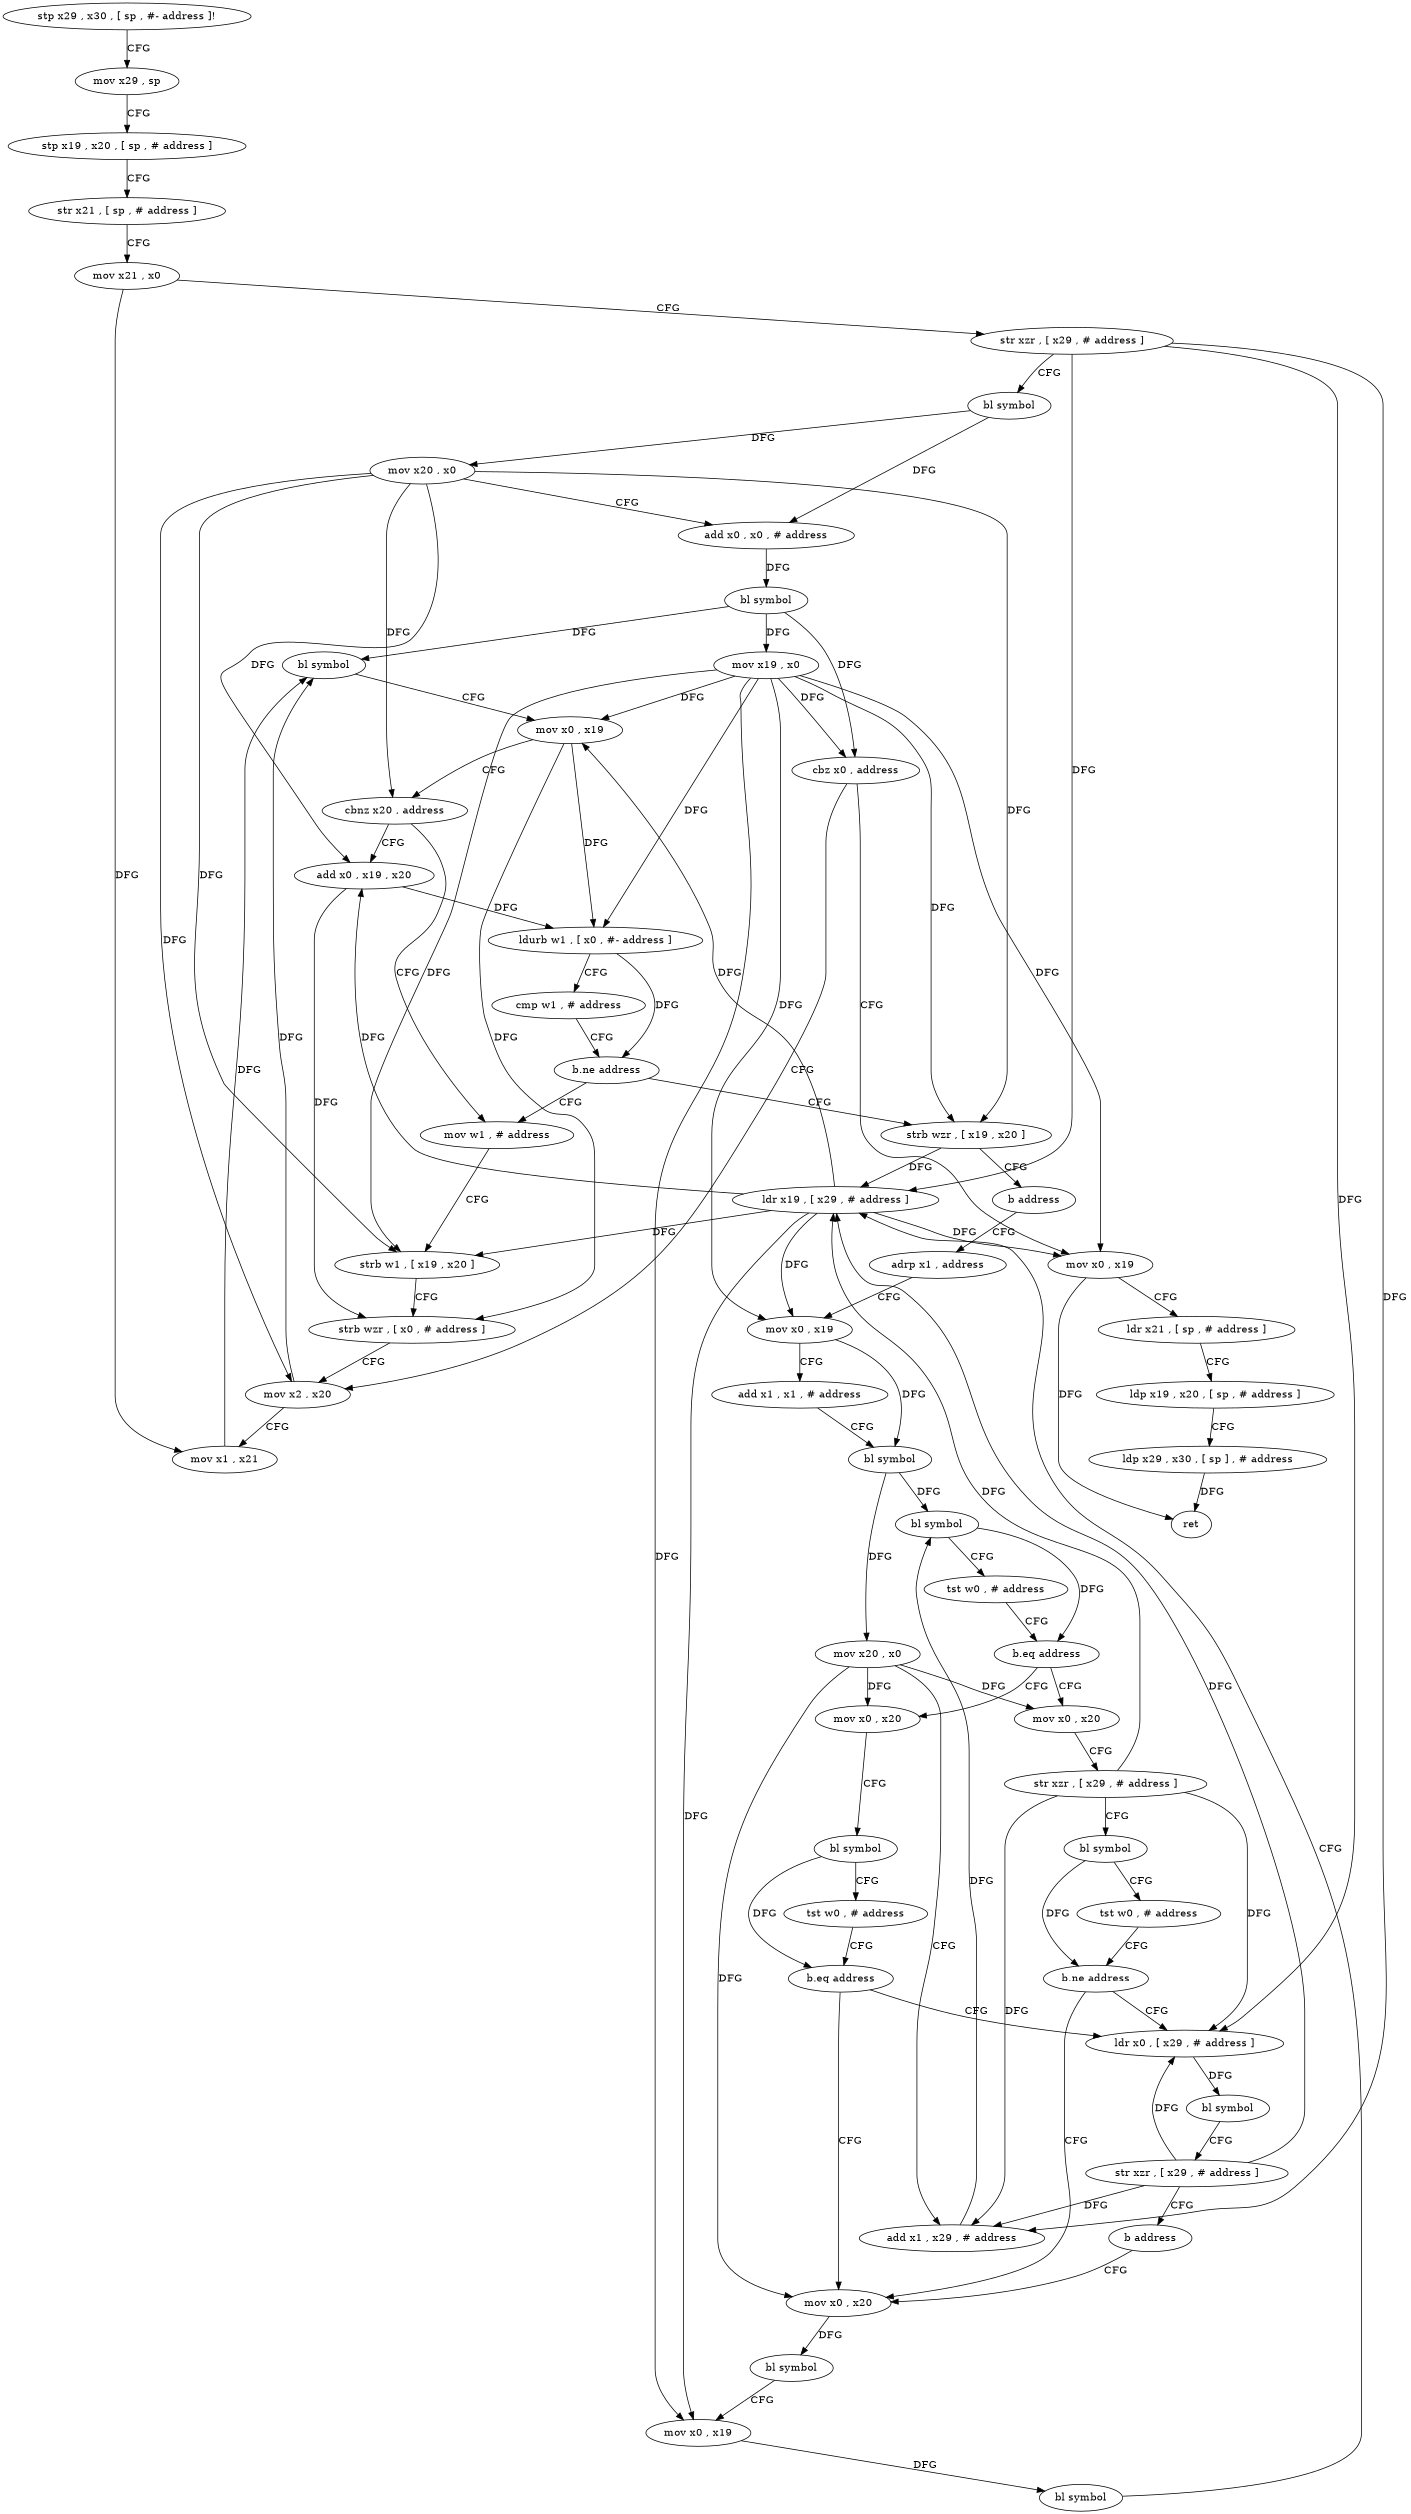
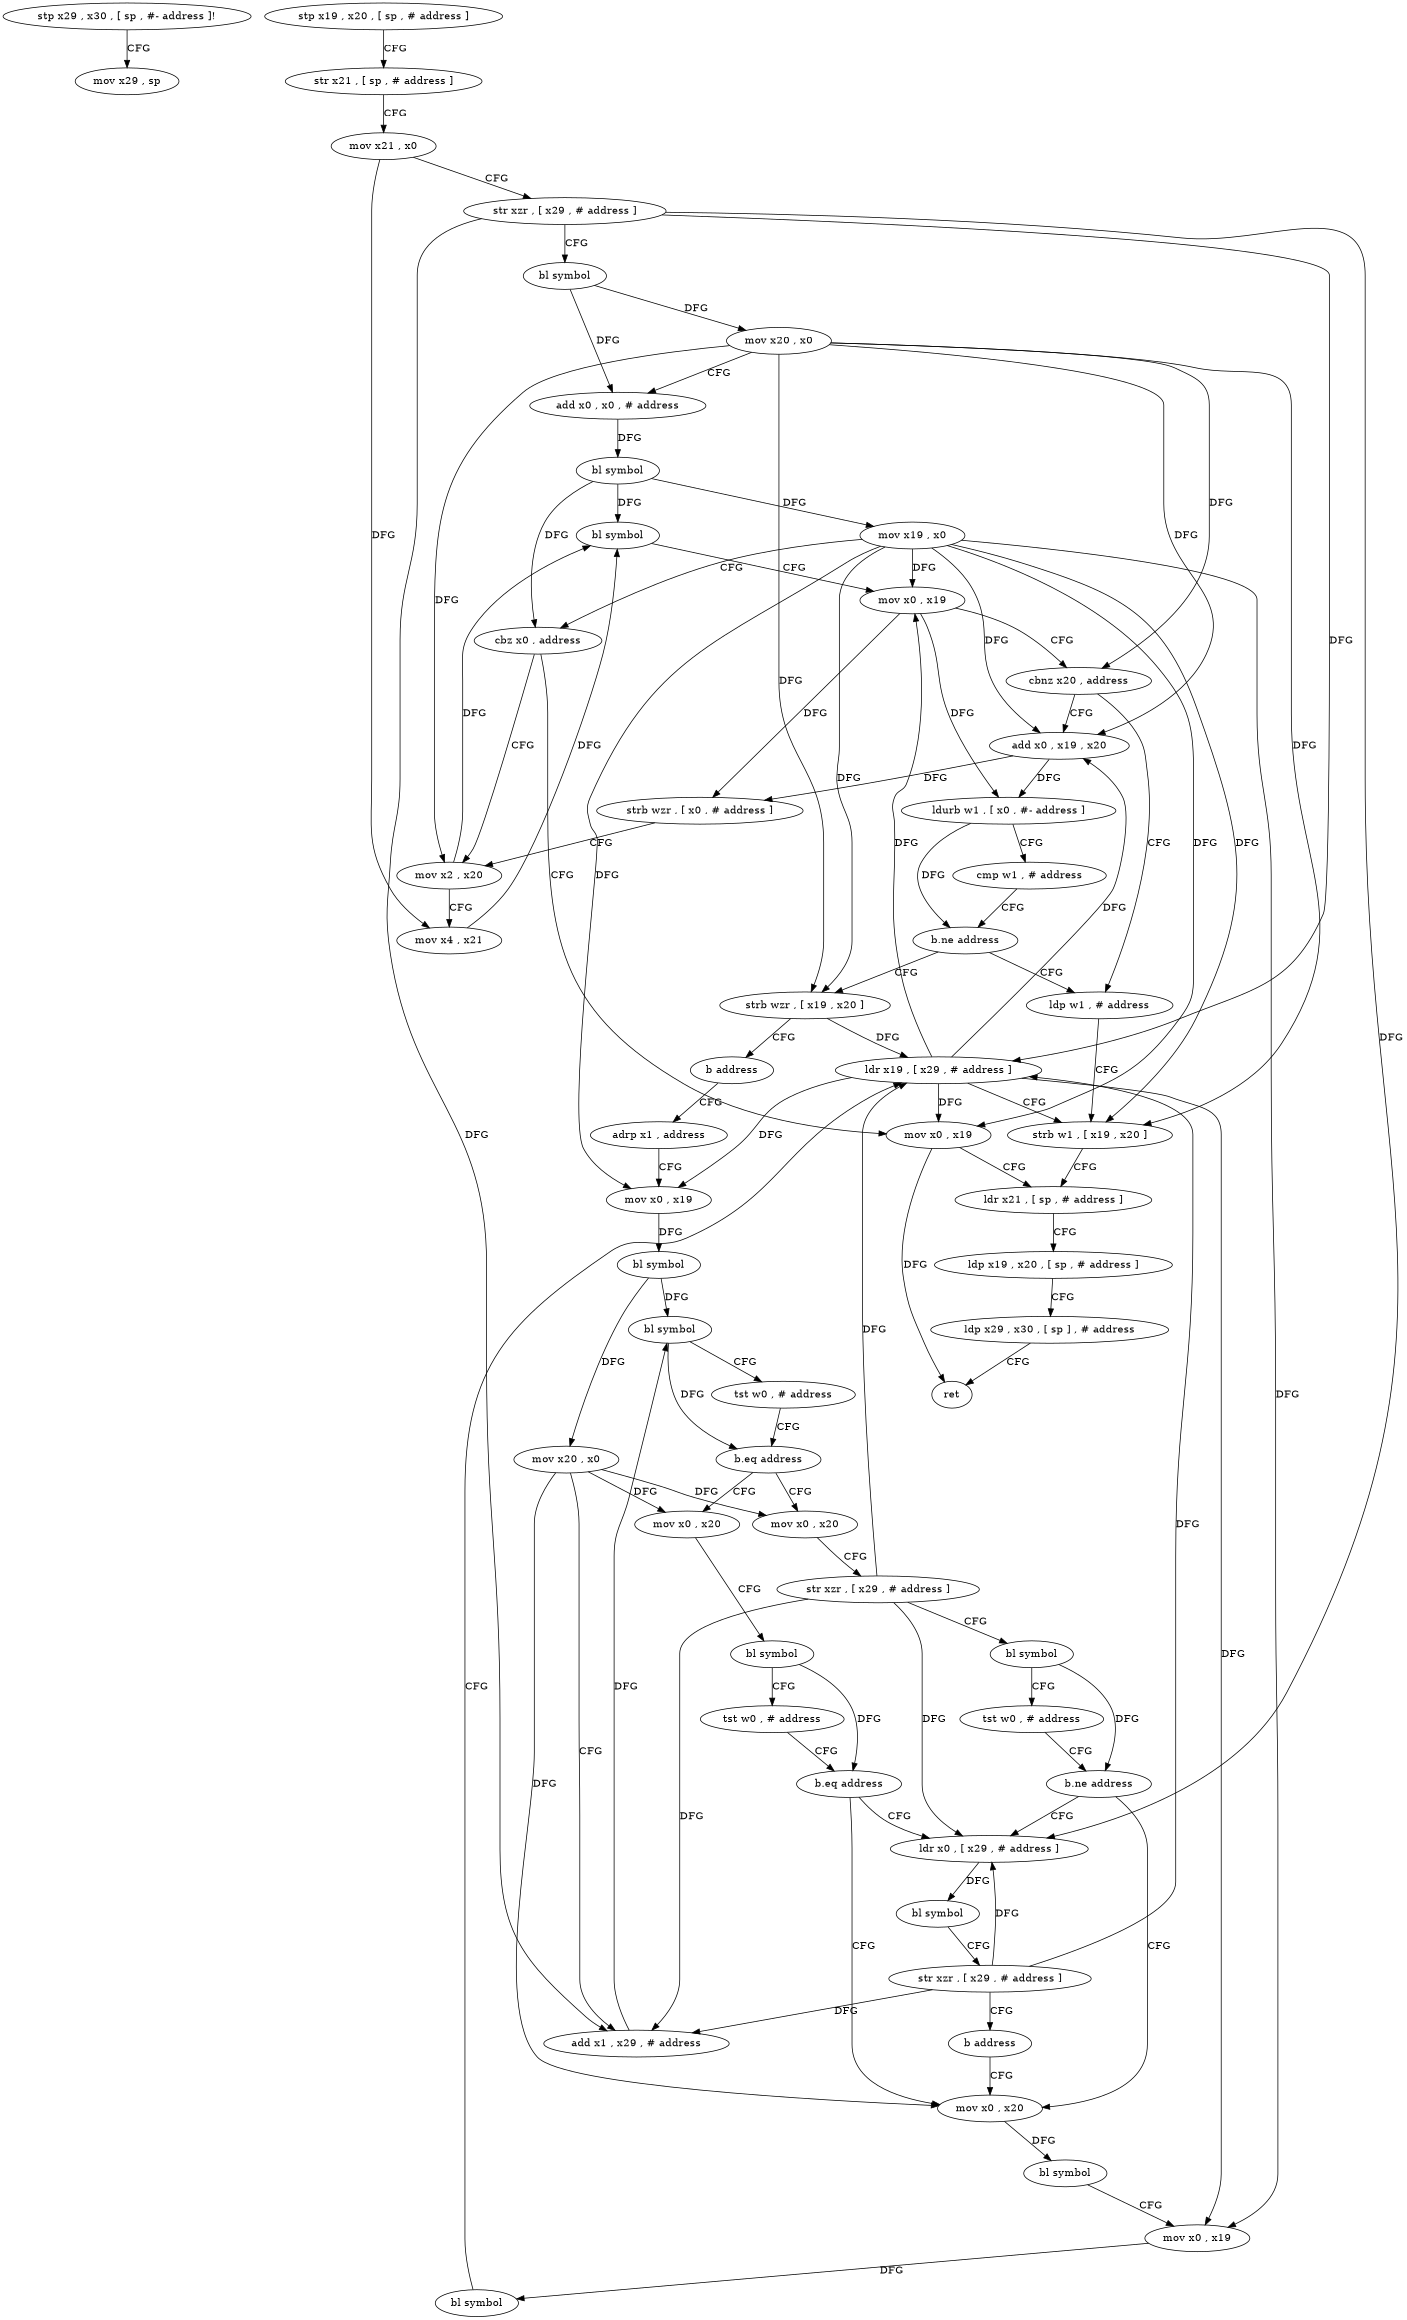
edge "mov x29 , sp" -> "stp x19 , x20 , [ sp , # address ]": removed, label "CFG"
edge "mov x19 , x0" -> "cbz x0 , address": label "DFG" -> "CFG"
edge "mov x19 , x0" -> "ldurb w1 , [ x0 , #- address ]": now "mov x19 , x0" -> "add x0 , x19 , x20"
node "mov w1 , # address": label "mov w1 , # address" -> "ldp w1 , # address"
edge "ldr x19 , [ x29 , # address ]" -> "strb w1 , [ x19 , x20 ]": label "DFG" -> "CFG"
edge "strb w1 , [ x19 , x20 ]" -> "strb wzr , [ x0 , # address ]": now "strb w1 , [ x19 , x20 ]" -> "ldr x21 , [ sp , # address ]"
node "add x1 , x1 , # address": removed
node "mov x1 , x21": label "mov x1 , x21" -> "mov x4 , x21"
edge "ldp x29 , x30 , [ sp ] , # address" -> "ret": label "DFG" -> "CFG"
